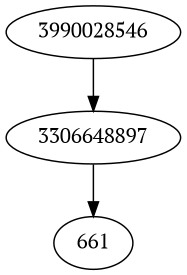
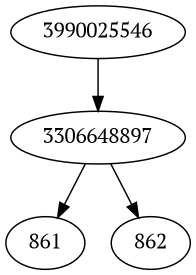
node "3990028546": label "3990028546" -> "3990025546"
node "661": label "661" -> "861"
node "862": added
